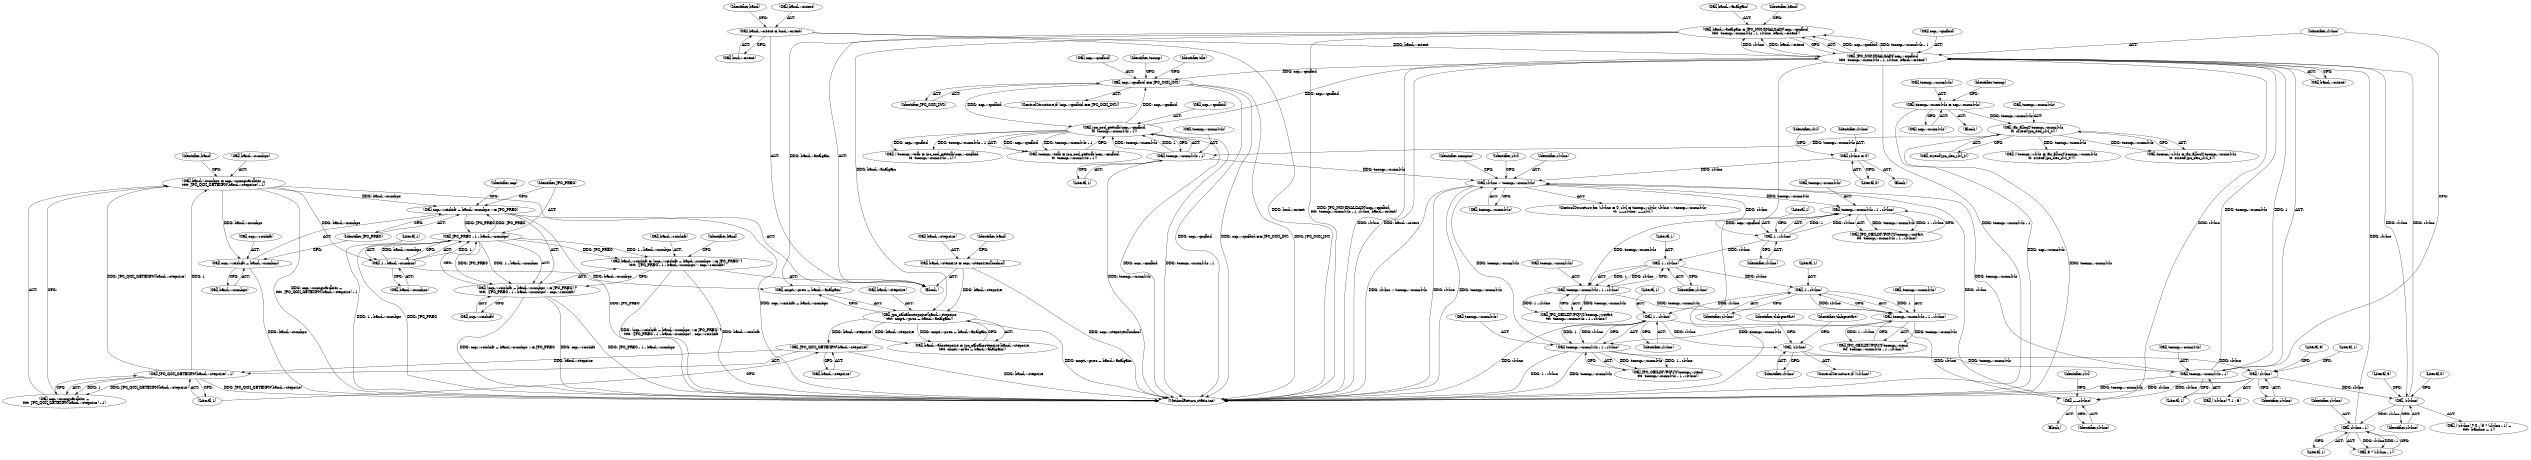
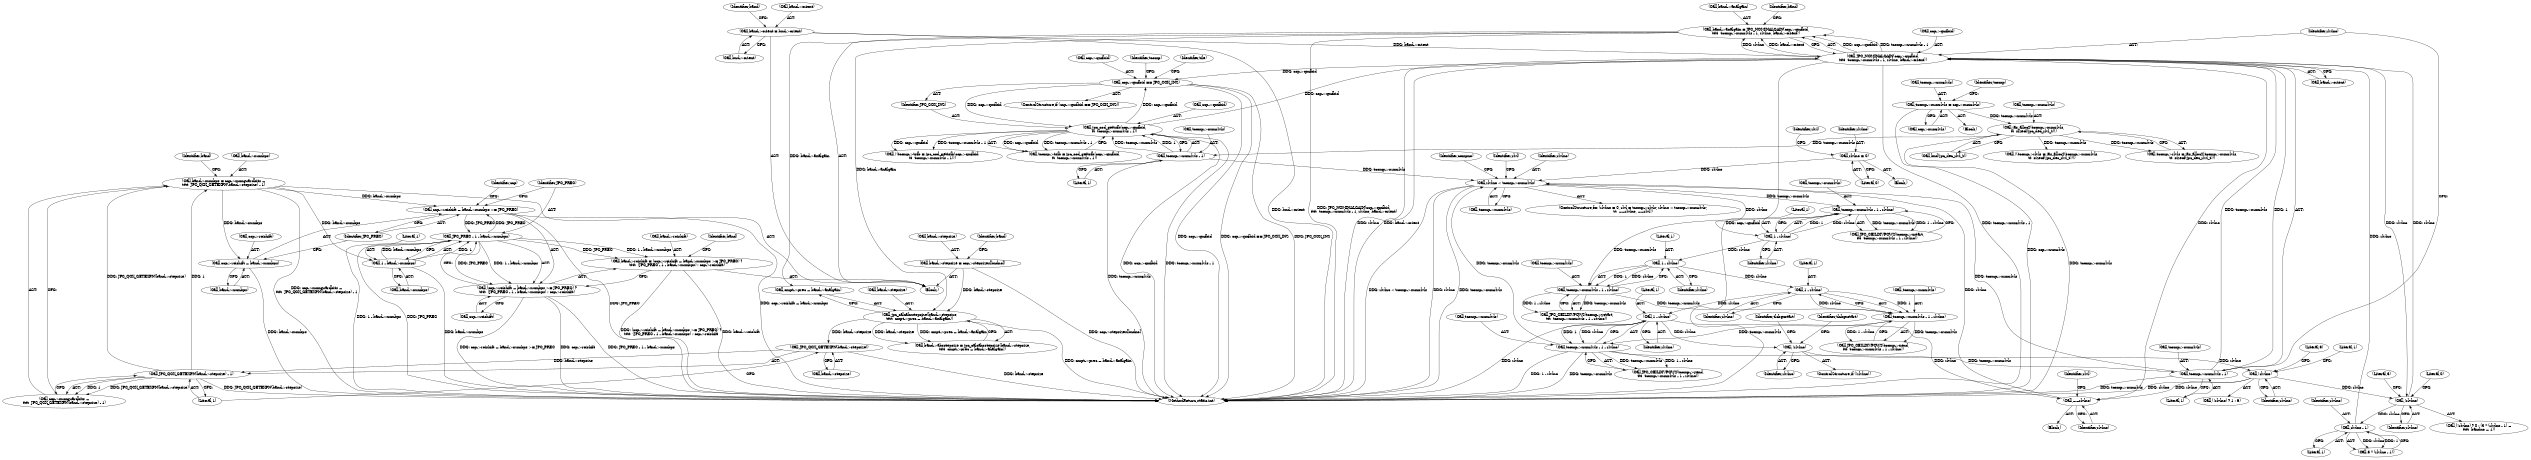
edge "(Identifier,JPC_COX_INS)" -> "(Call,ccp->qmfbid == JPC_COX_INS)": now "(Identifier,JPC_COX_INS)" -> "(Call,jpc_cod_gettsfb(ccp->qmfbid, tt  tcomp->numrlvls - 1))"
node "(Call,sizeof(jpc_dec_rlvl_t))": label "(Call,sizeof(jpc_dec_rlvl_t))" -> "(Call,bnd(jpc_dec_rlvl_t))"
edge "(Call,1 - band->numbps)" -> "(Call,cmpt->prec + band->analgain)": now "(Call,1 - band->numbps)" -> "(MethodReturn,static int)"
